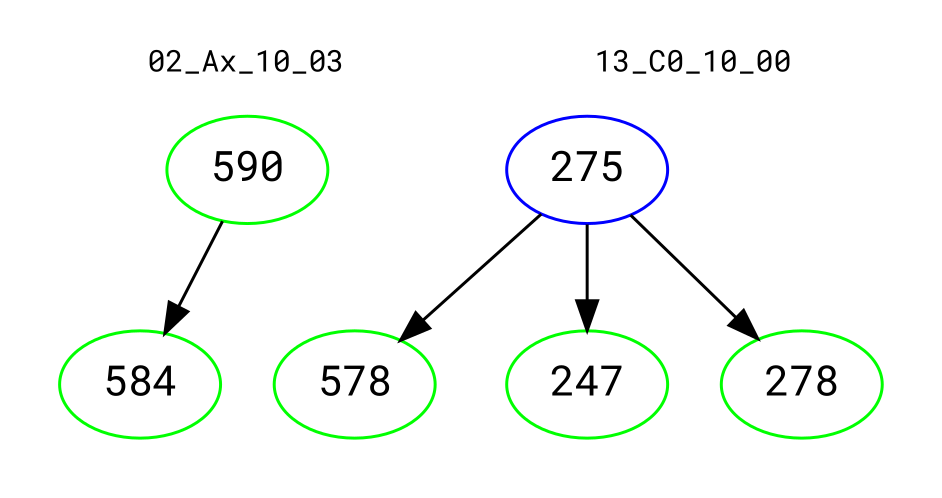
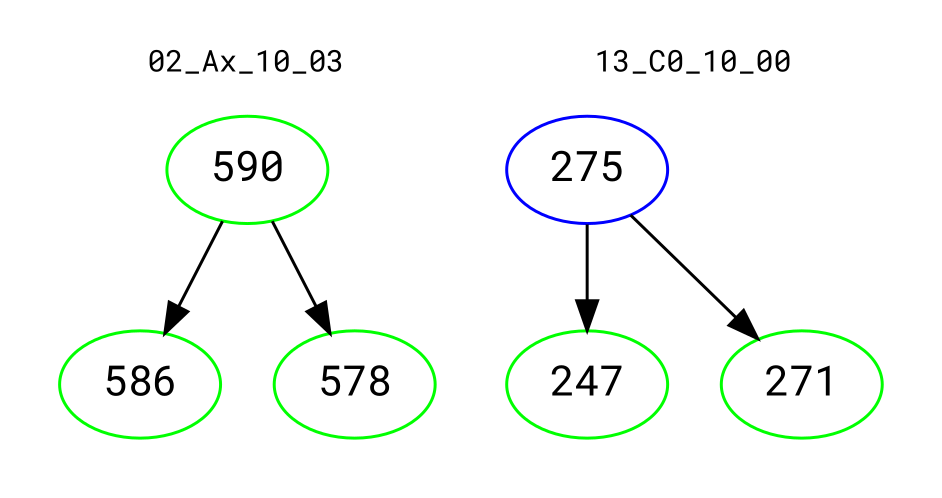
edge "275" -> "578": now "590" -> "578"
node "584": label "584" -> "586"
node "278": label "278" -> "271"
